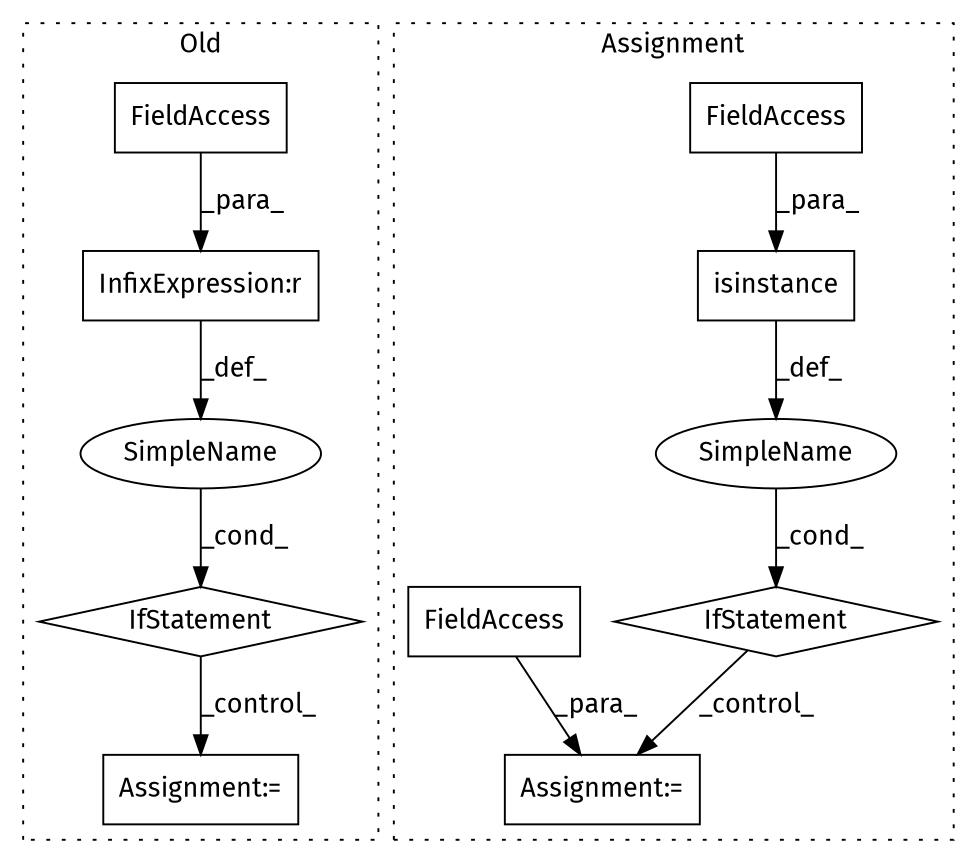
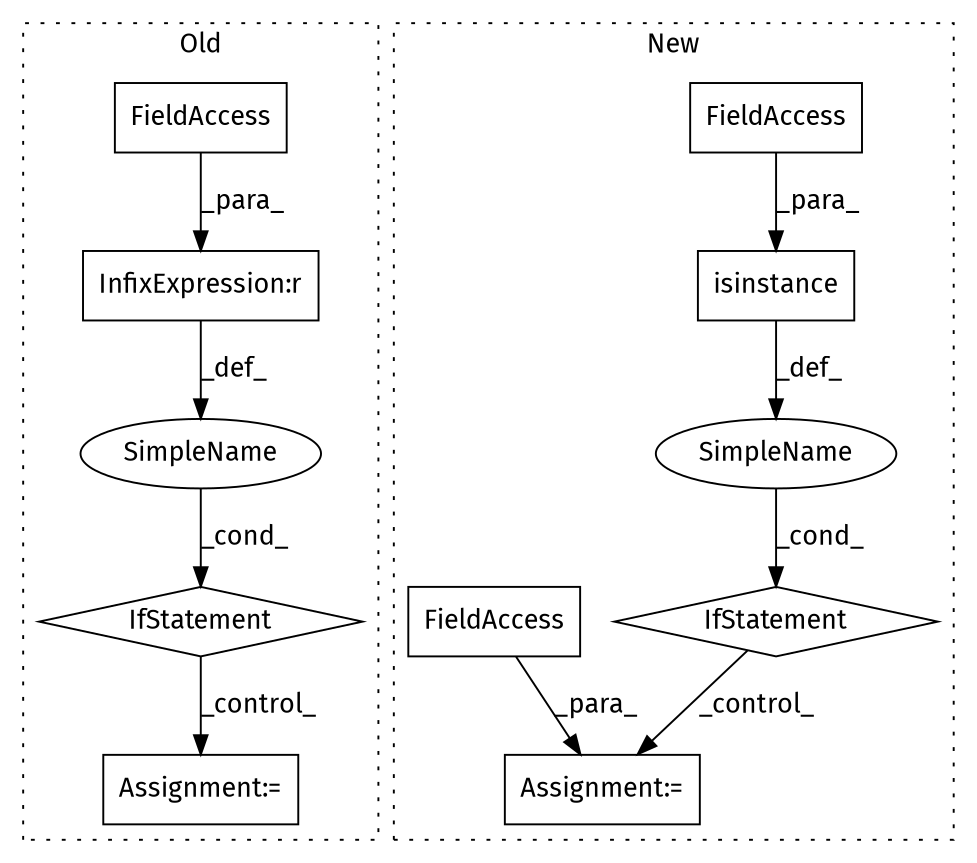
cluster "Assignment": label "Assignment" -> "New"
